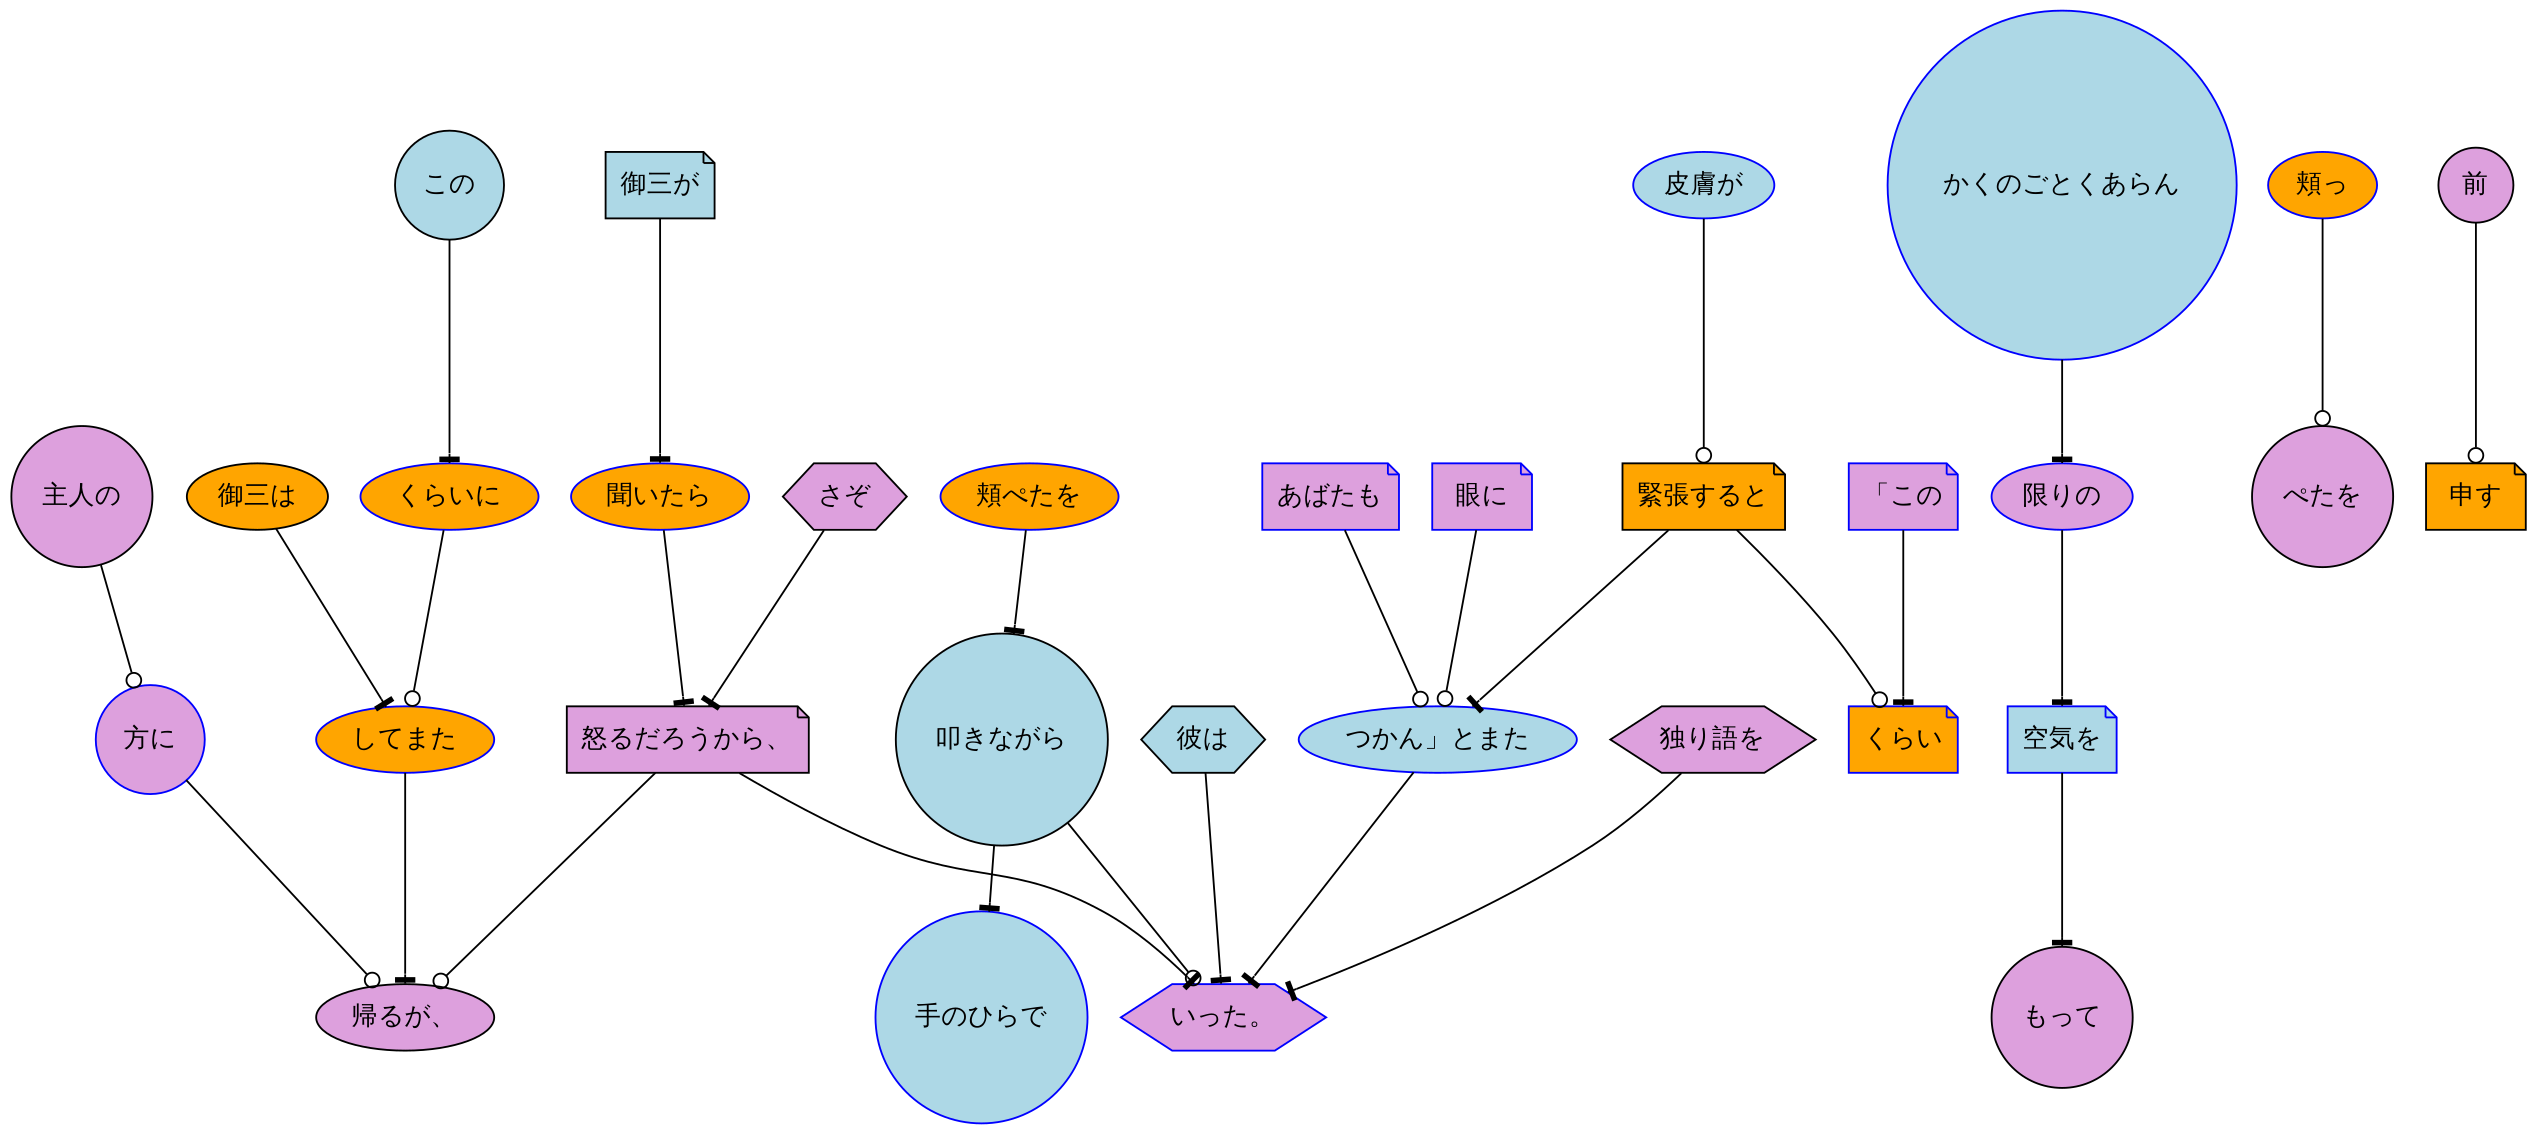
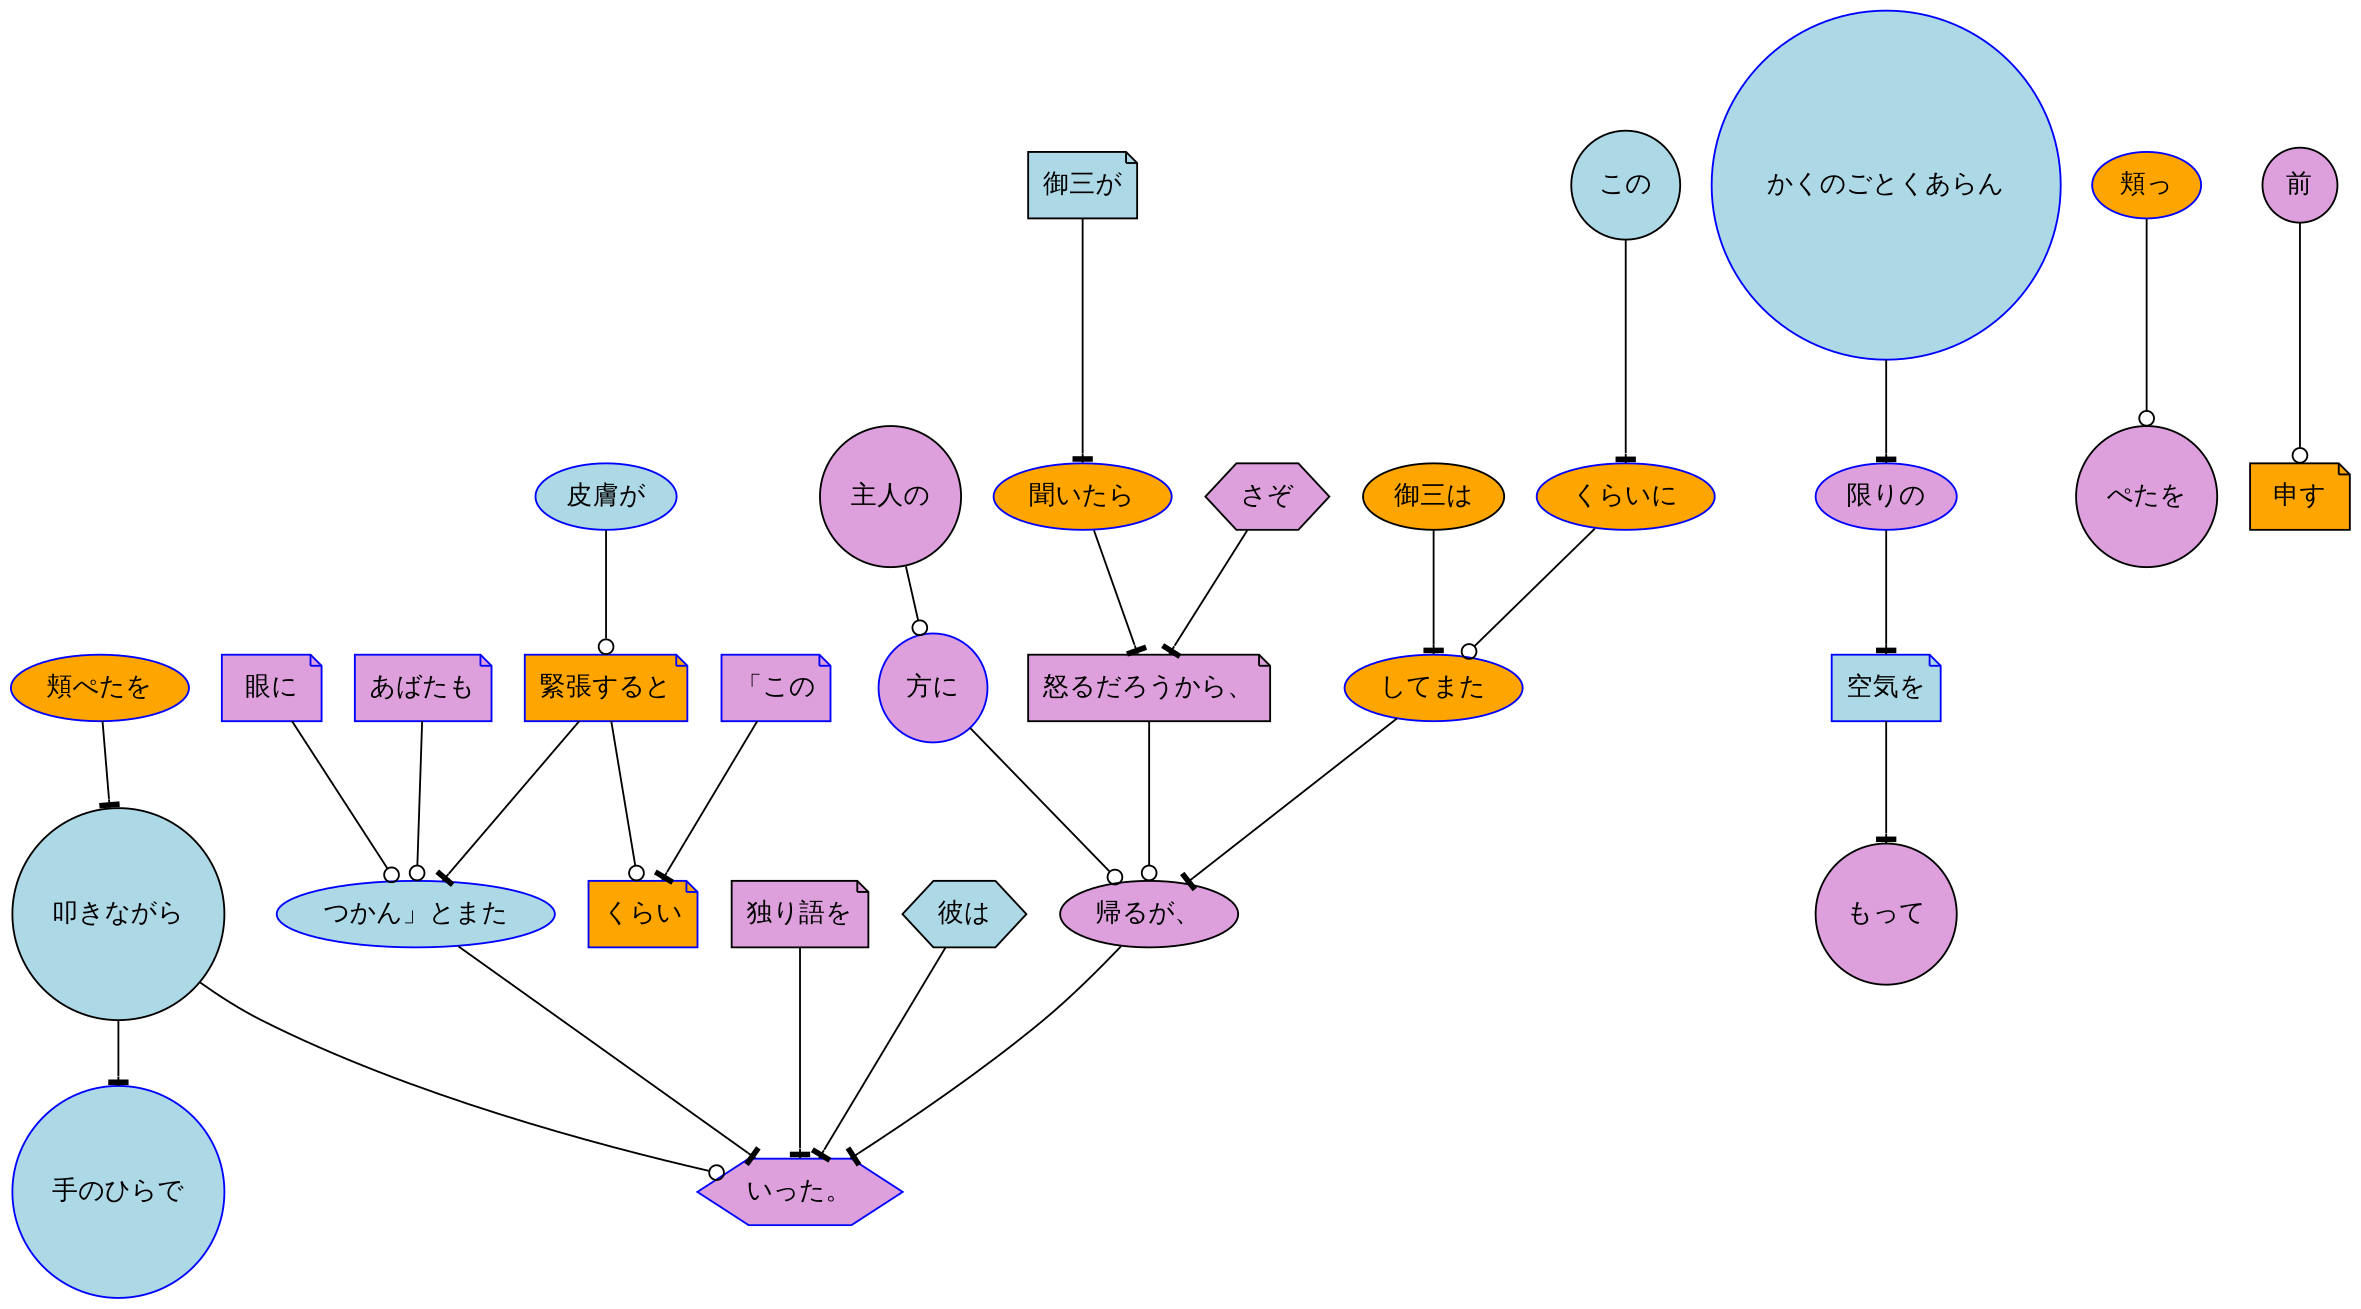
node "緊張すると": color black -> blue
node "独り語を": shape hexagon -> note
edge "怒るだろうから、" -> "いった。": now "帰るが、" -> "いった。"
